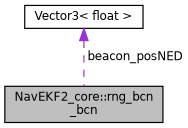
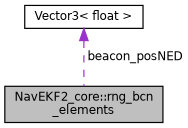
node "NavEKF2_core::rng_bcn _bcn": label "NavEKF2_core::rng_bcn _bcn" -> "NavEKF2_core::rng_bcn _elements"
